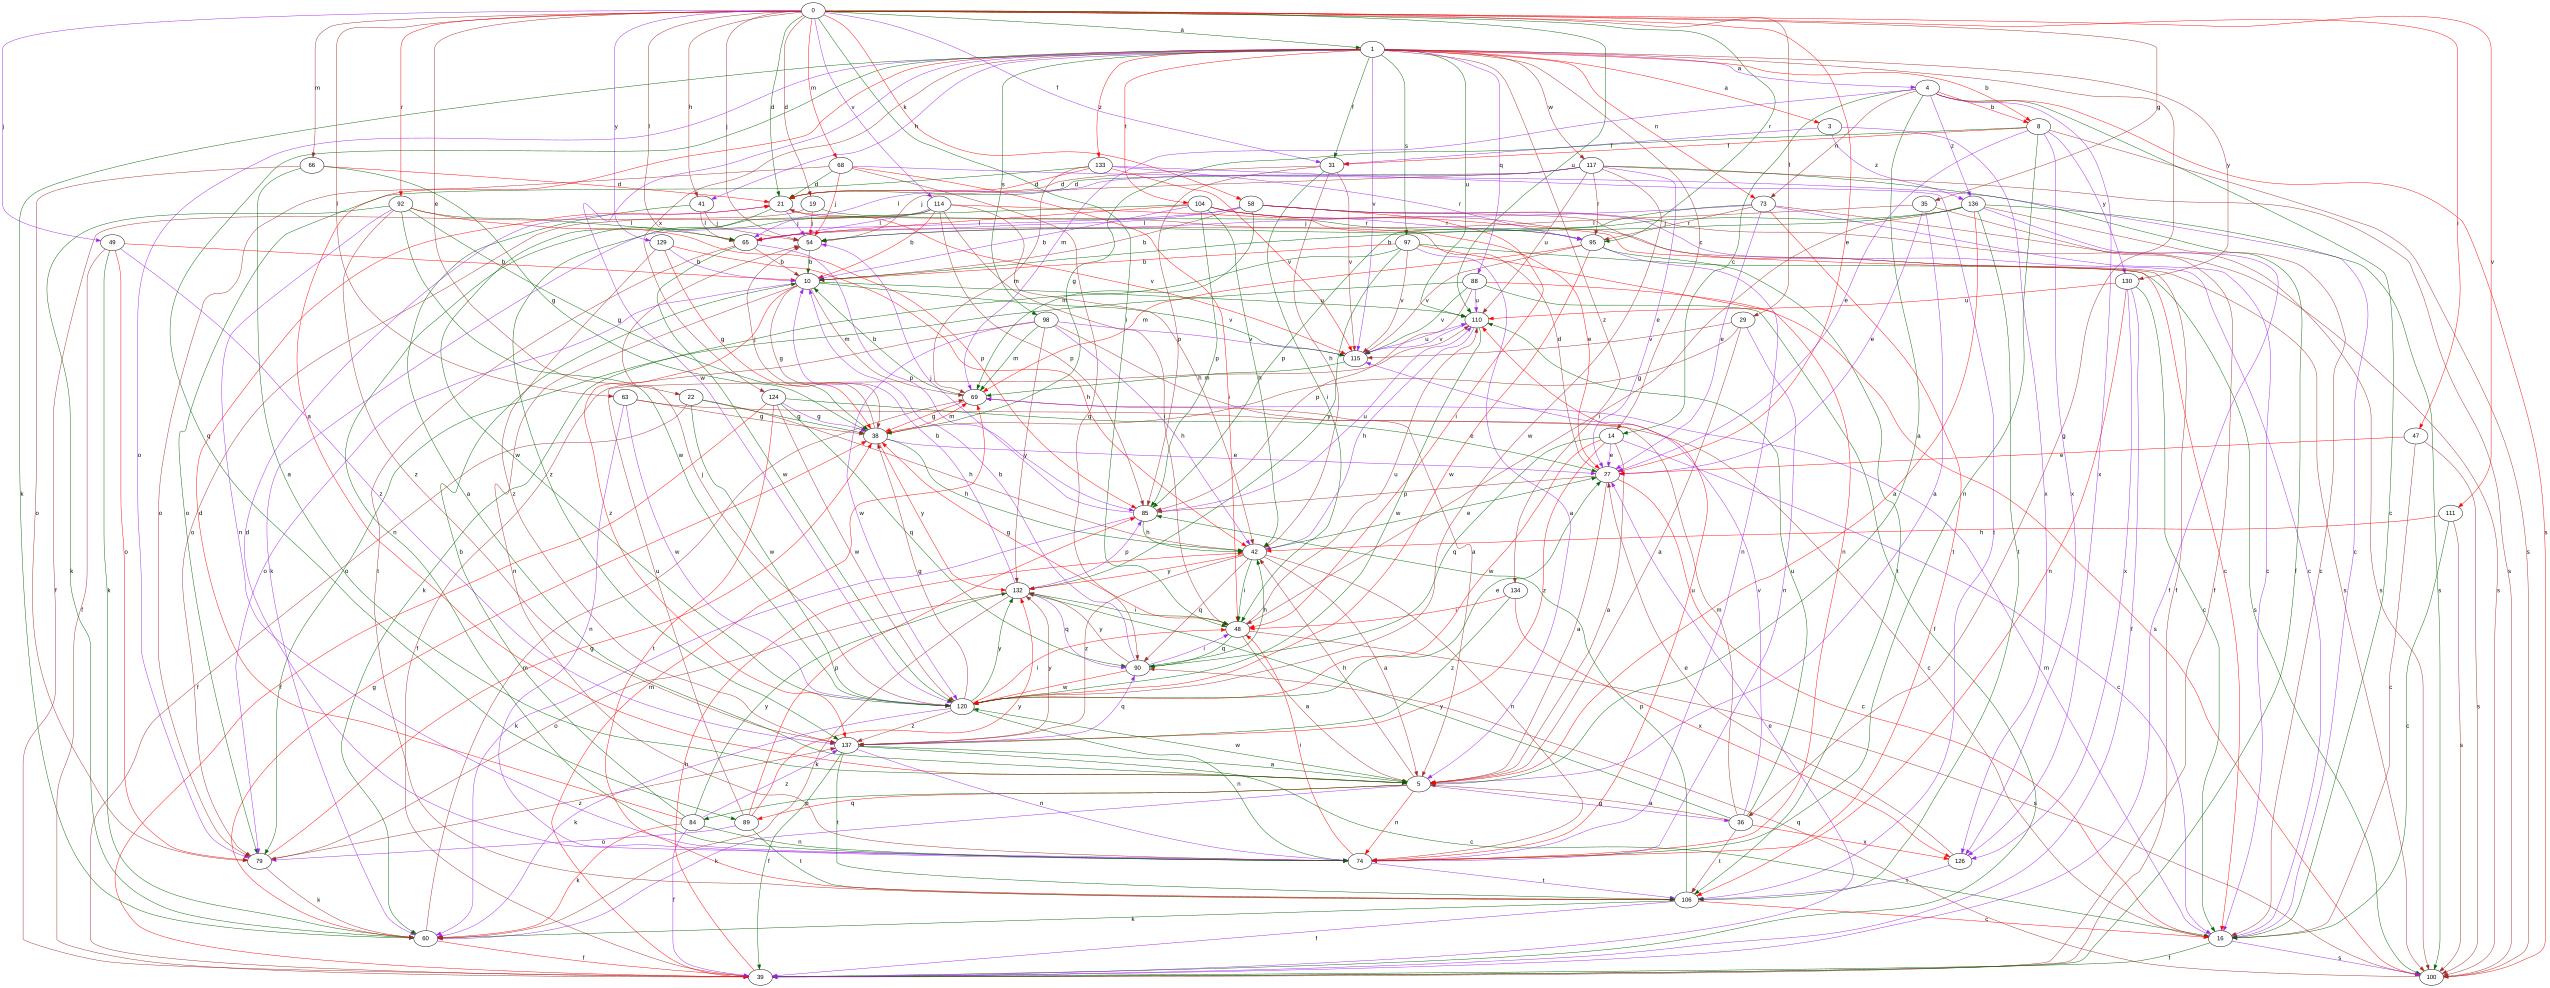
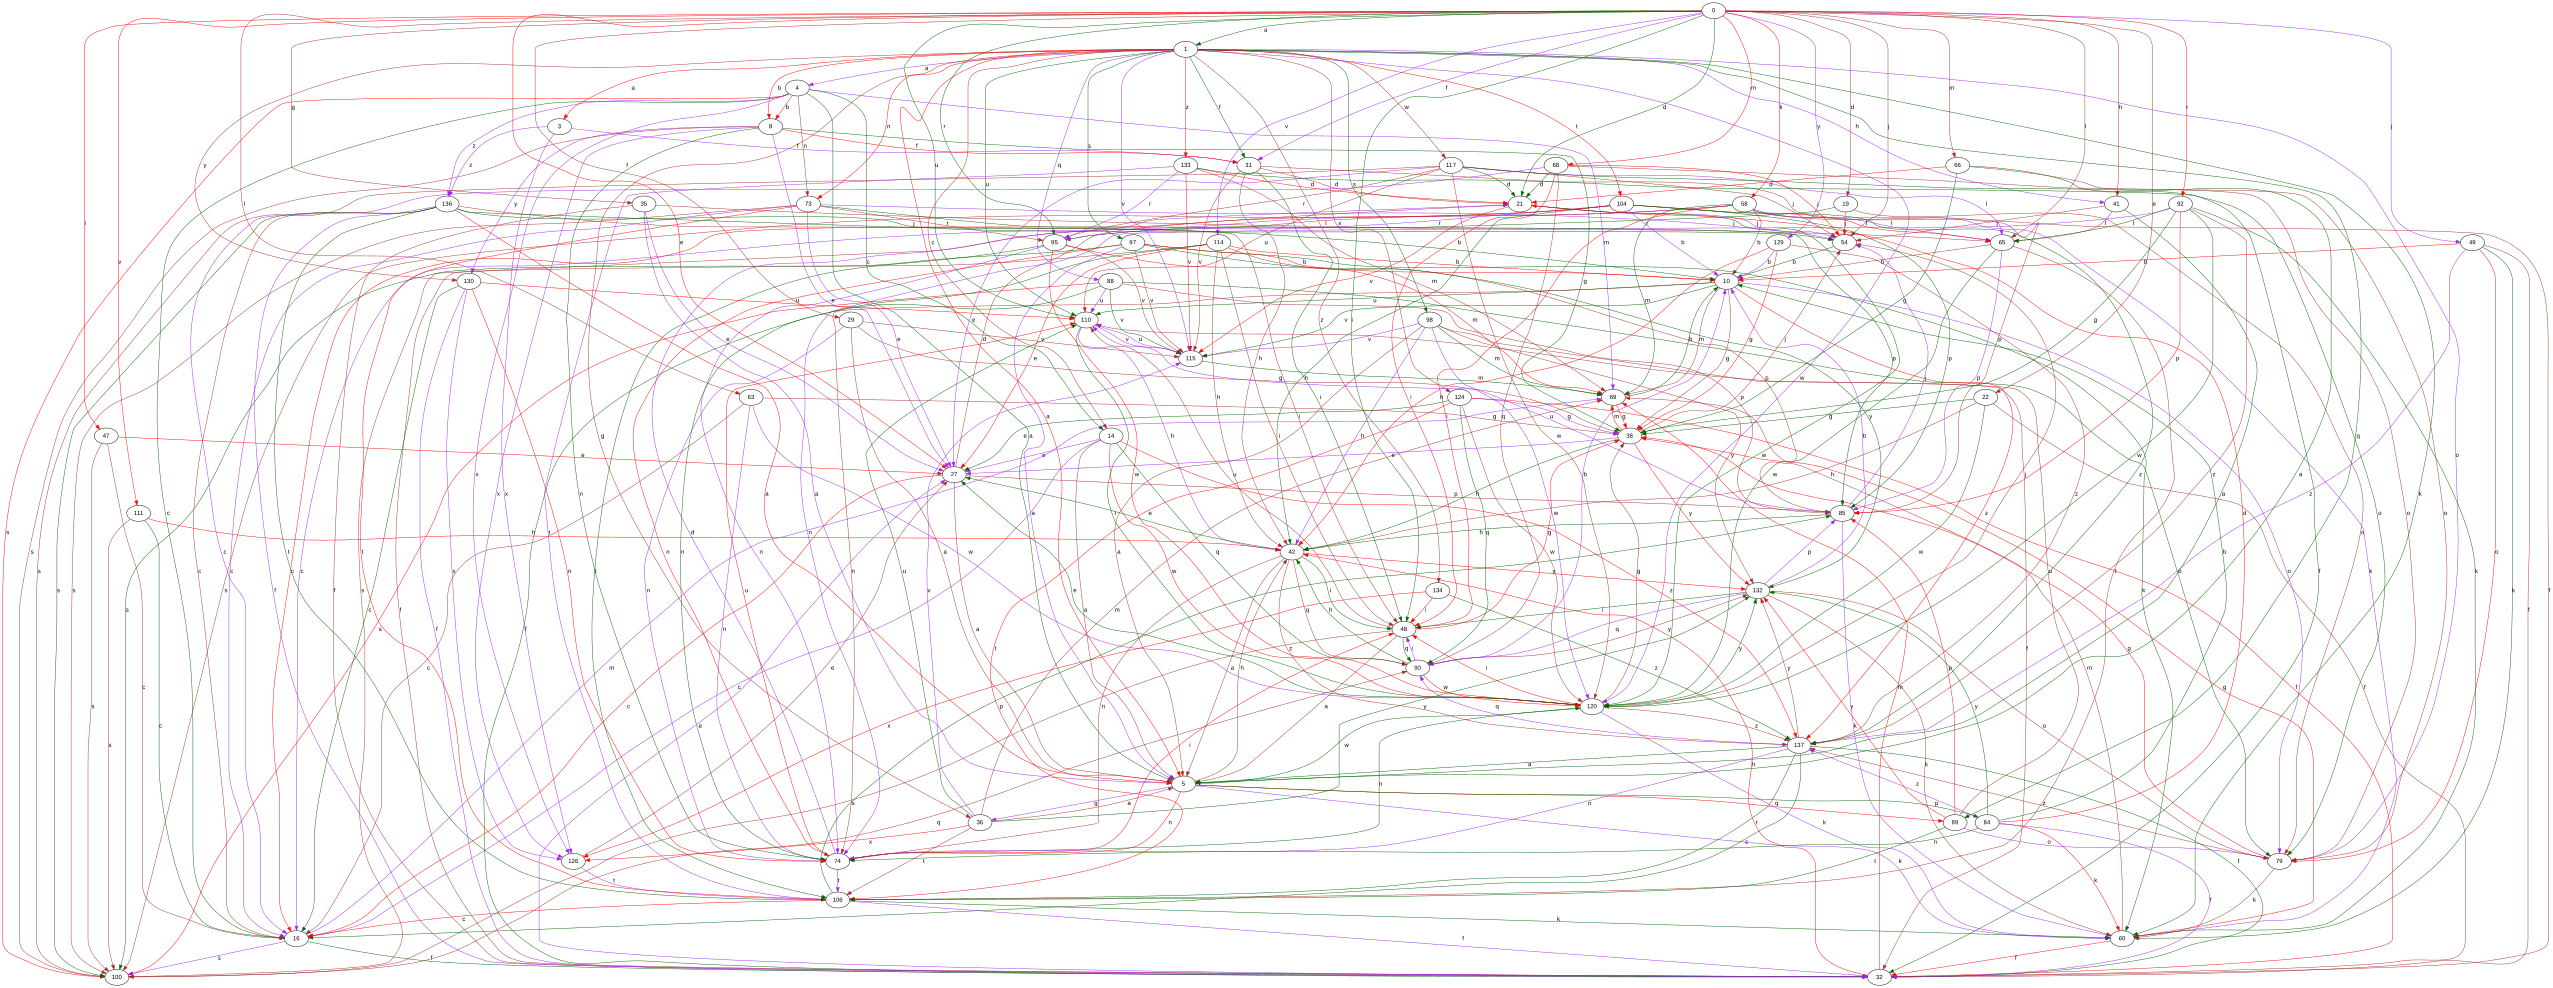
edge "114" -> "65": removed, label "l"
edge "110" -> "120": label "w" -> "i"
node "39": label "39" -> "32"
